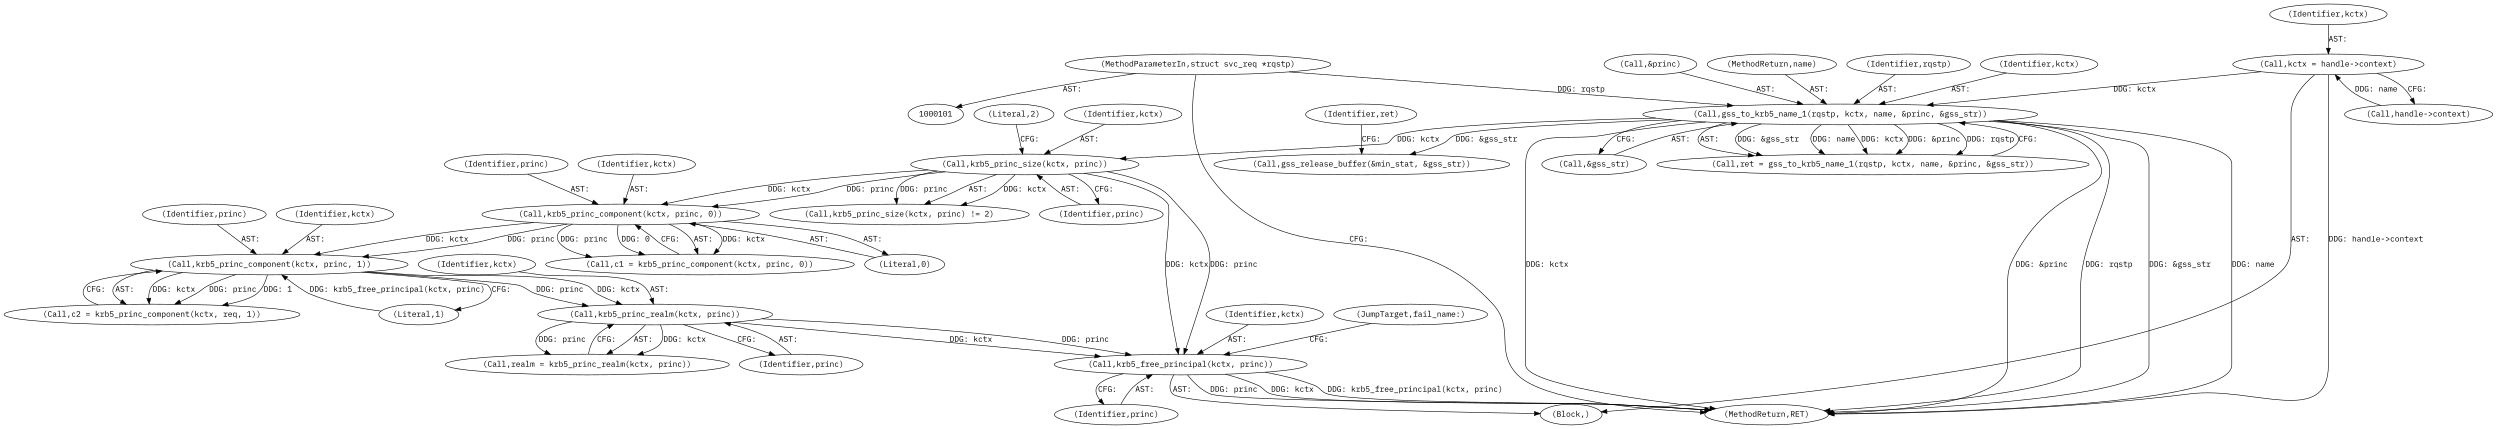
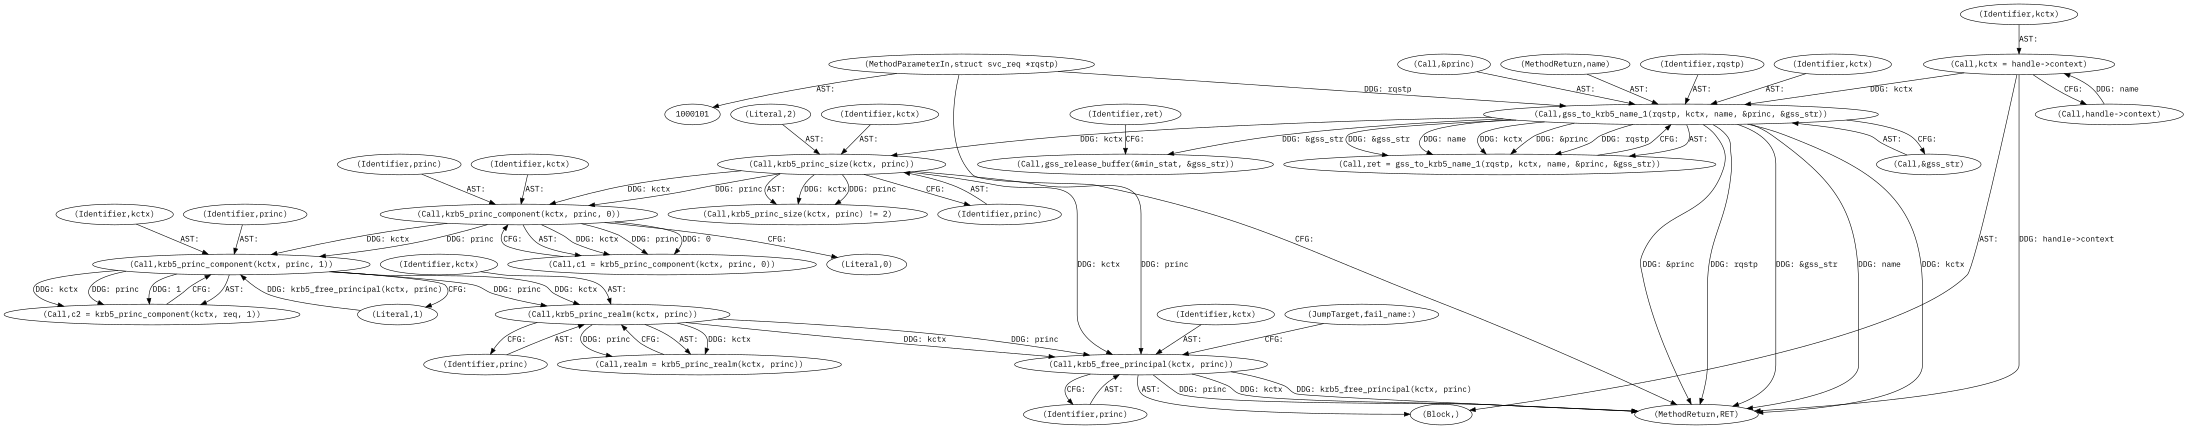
edge "(Literal,2)" -> "(Call,krb5_princ_size(kctx, princ))": label "CFG: " -> "AST: "
edge "(Literal,0)" -> "(Call,krb5_princ_component(kctx, princ, 0))": removed, label "AST:"
edge "(Call,krb5_princ_component(kctx, princ, 0))" -> "(Literal,0)": label "AST: " -> "CFG: "
